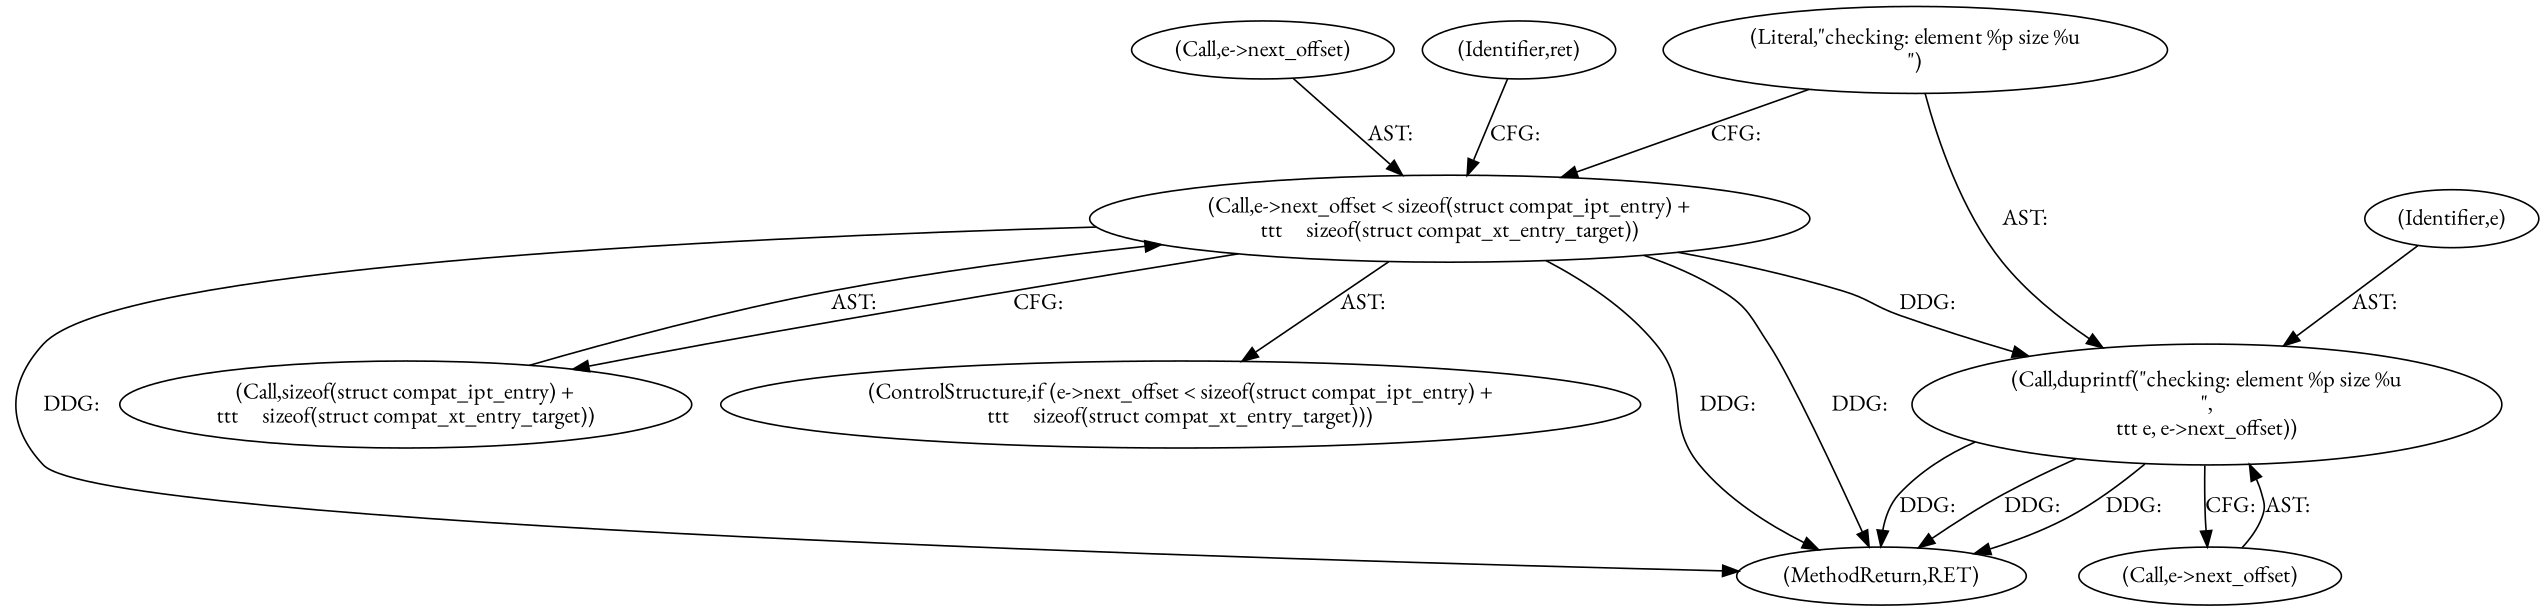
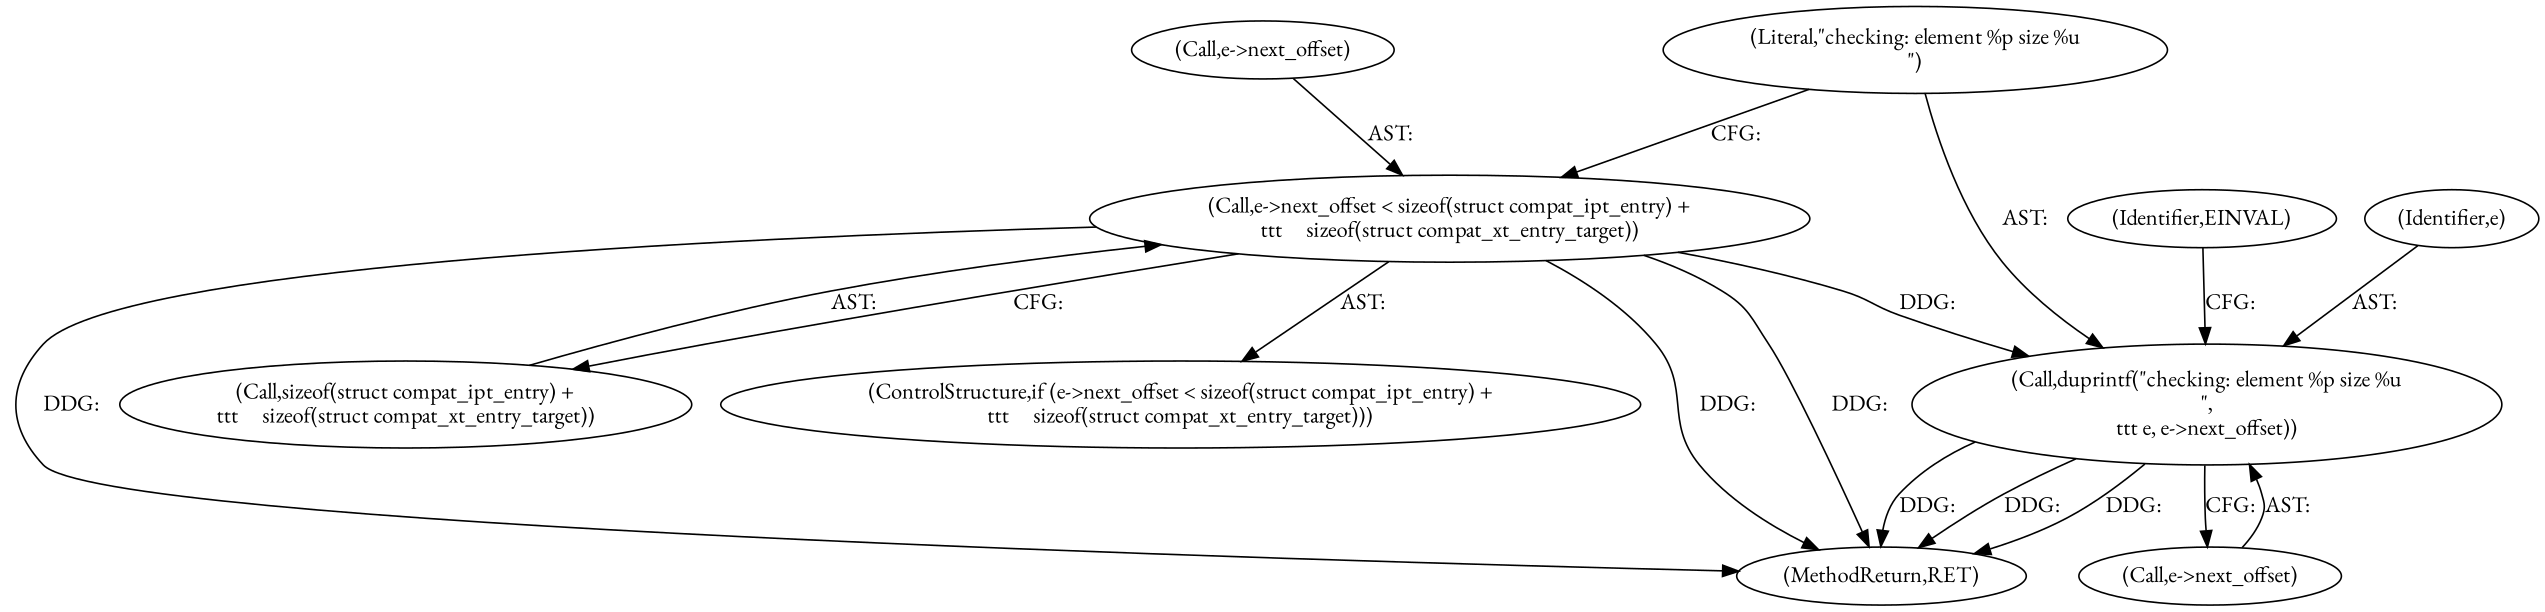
node "(Identifier,ret)": removed
node "(Identifier,EINVAL)": added
